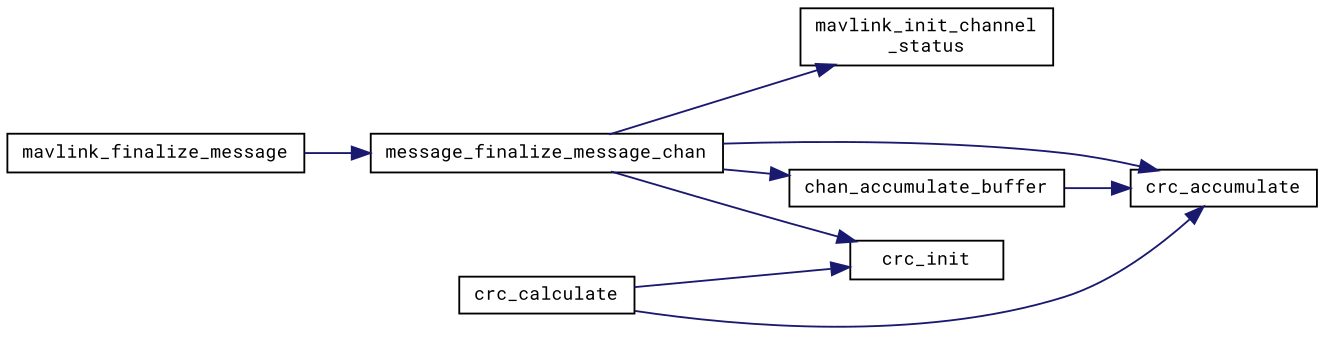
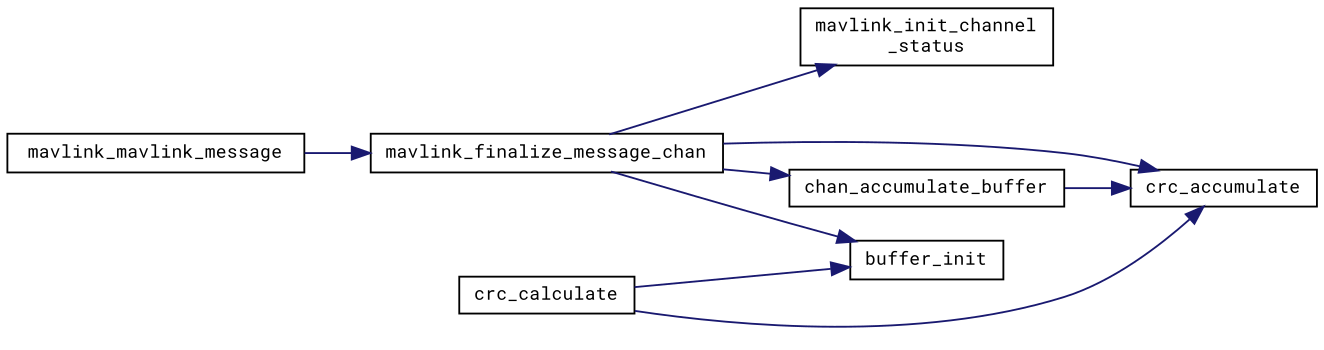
node "mavlink_finalize_message": label "mavlink_finalize_message" -> "mavlink_mavlink_message"
node "message_finalize_message_chan": label "message_finalize_message_chan" -> "mavlink_finalize_message_chan"
node "crc_init": label "crc_init" -> "buffer_init"
